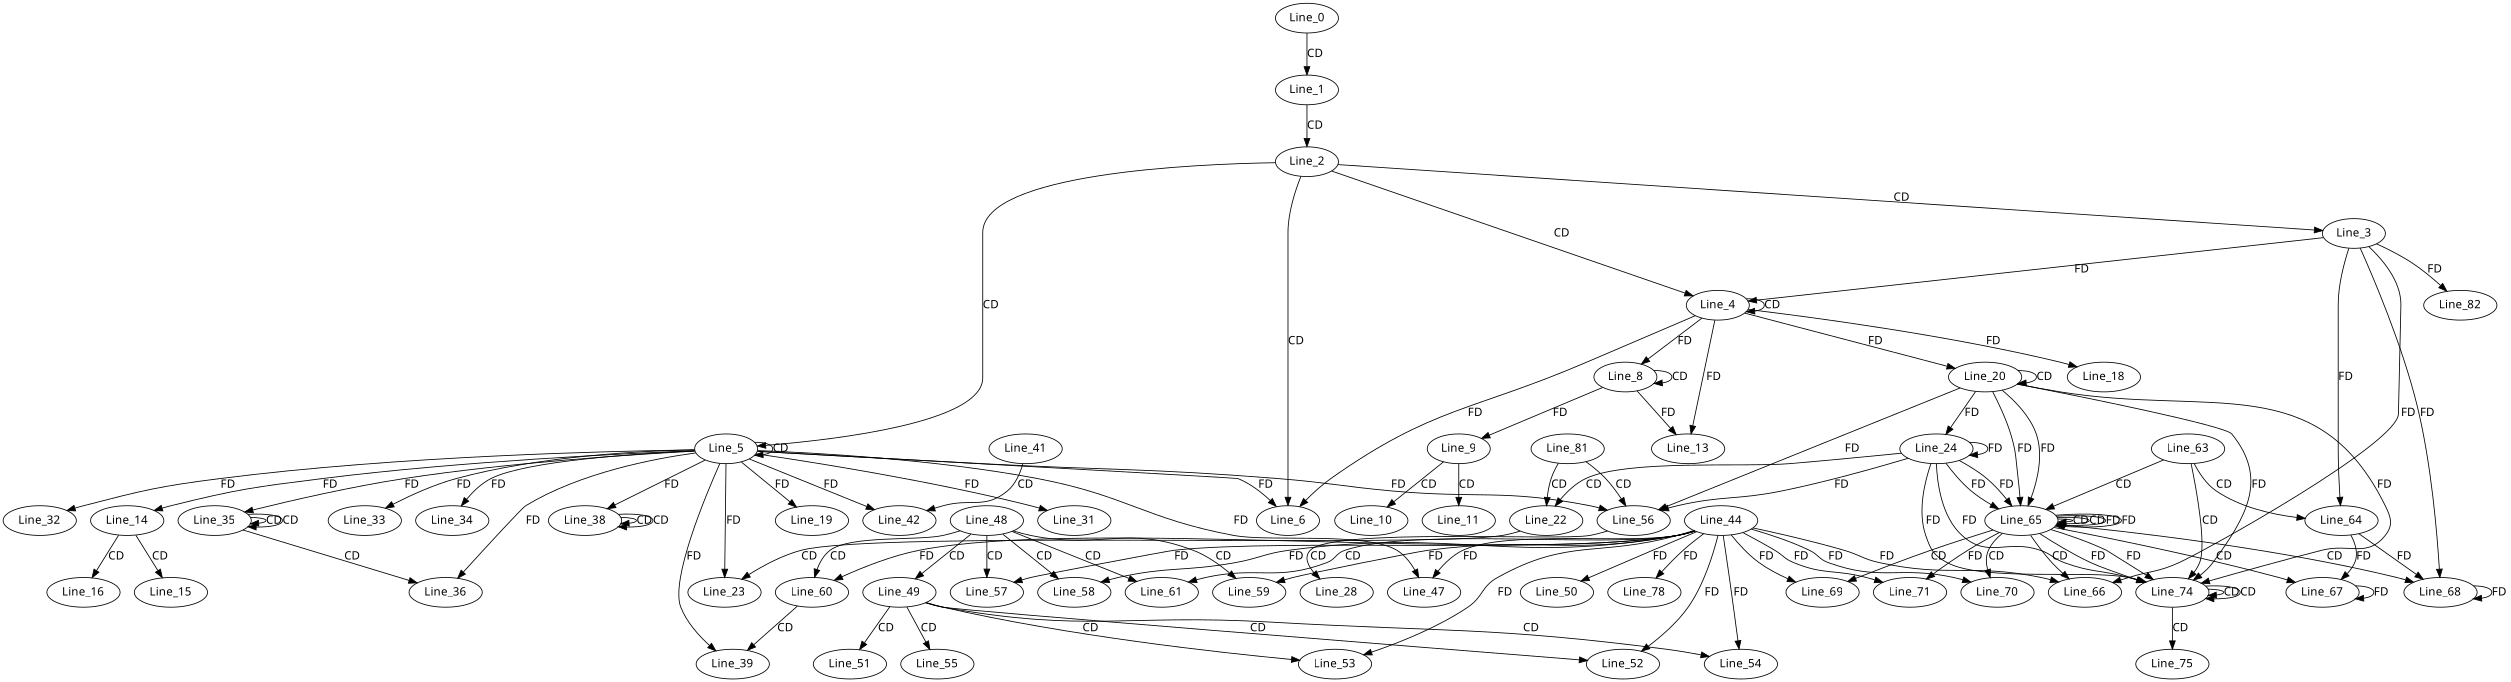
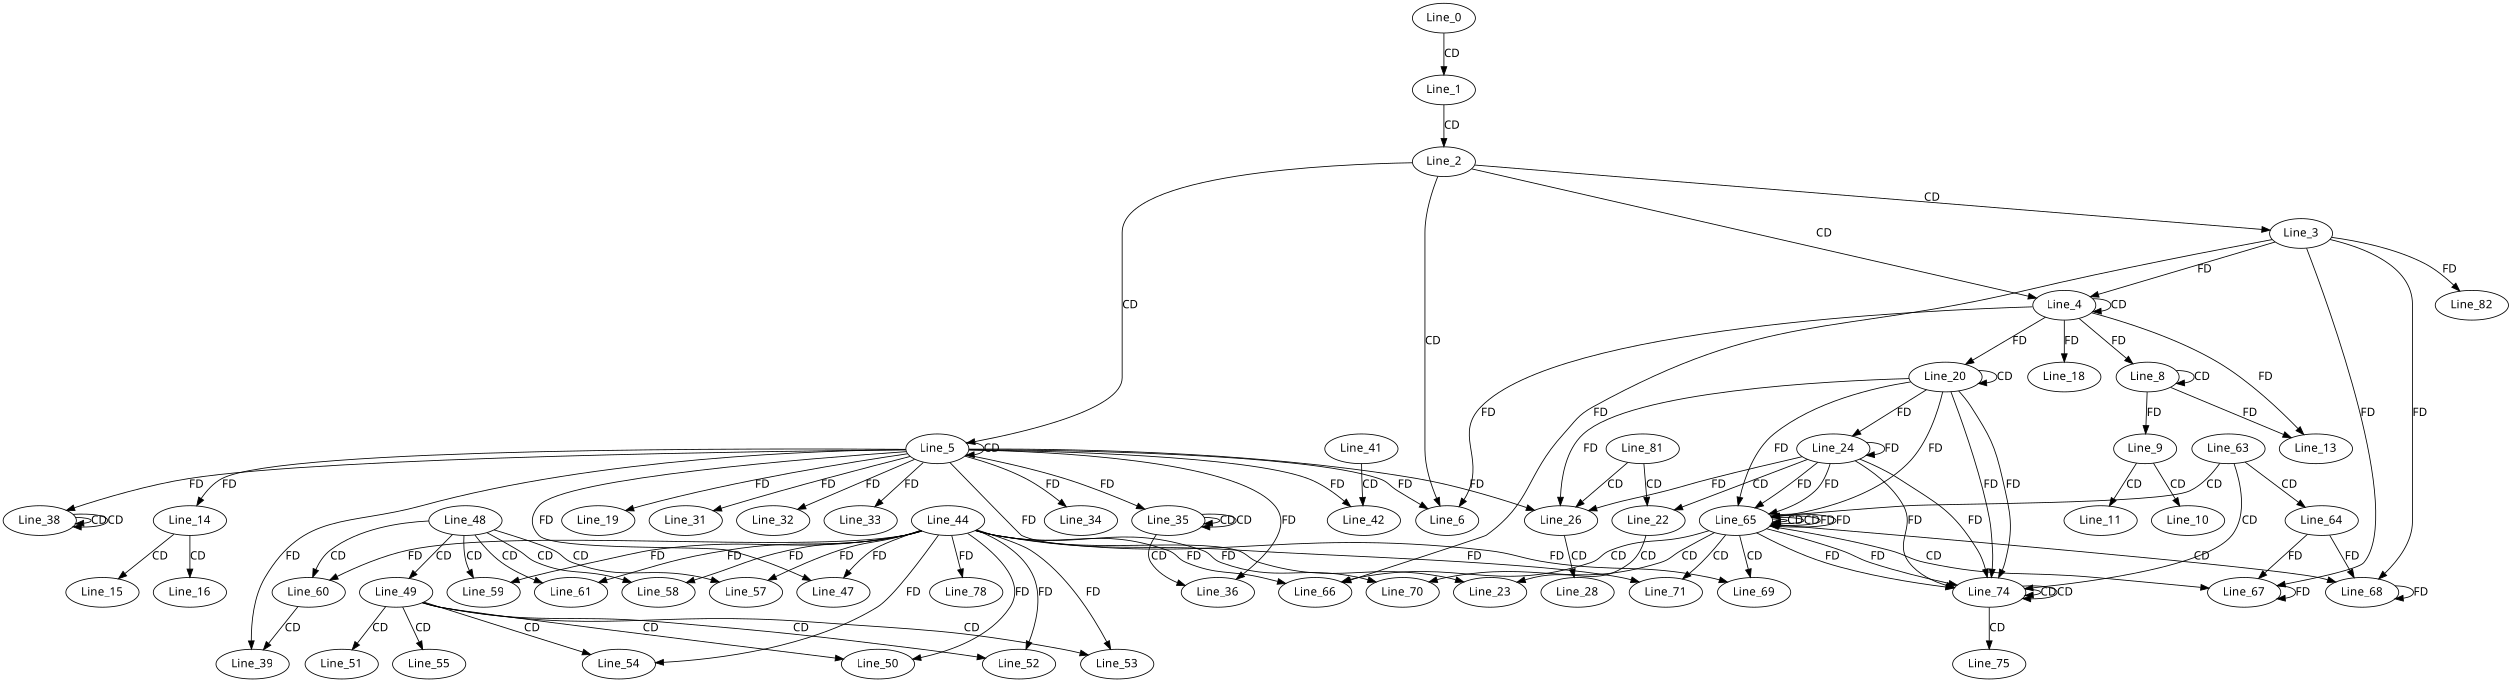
edge "Line_3" -> "Line_64": now "Line_3" -> "Line_67"
node "Line_56": label "Line_56" -> "Line_26"
edge "Line_44" -> "Line_61": label "CD" -> "FD"
edge "Line_65" -> "Line_71": label "FD" -> "CD"
edge "Line_49" -> "Line_50": added, label "CD"
